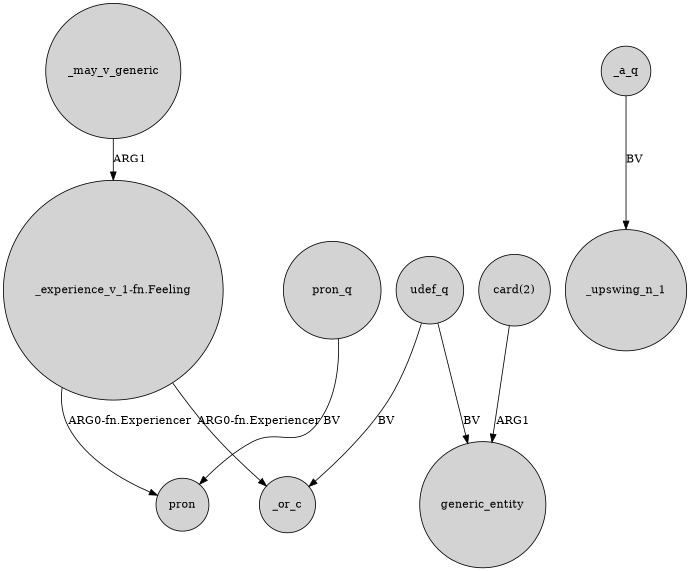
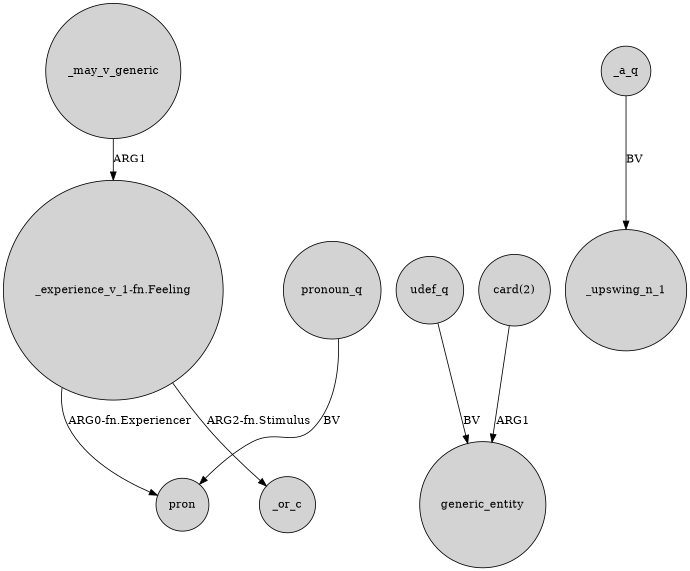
node "pron_q": label "pron_q" -> "pronoun_q"
edge "udef_q" -> "_or_c": removed, label "BV"
edge "_experience_v_1-fn.Feeling" -> "_or_c": label "ARG0-fn.Experiencer" -> "ARG2-fn.Stimulus"
